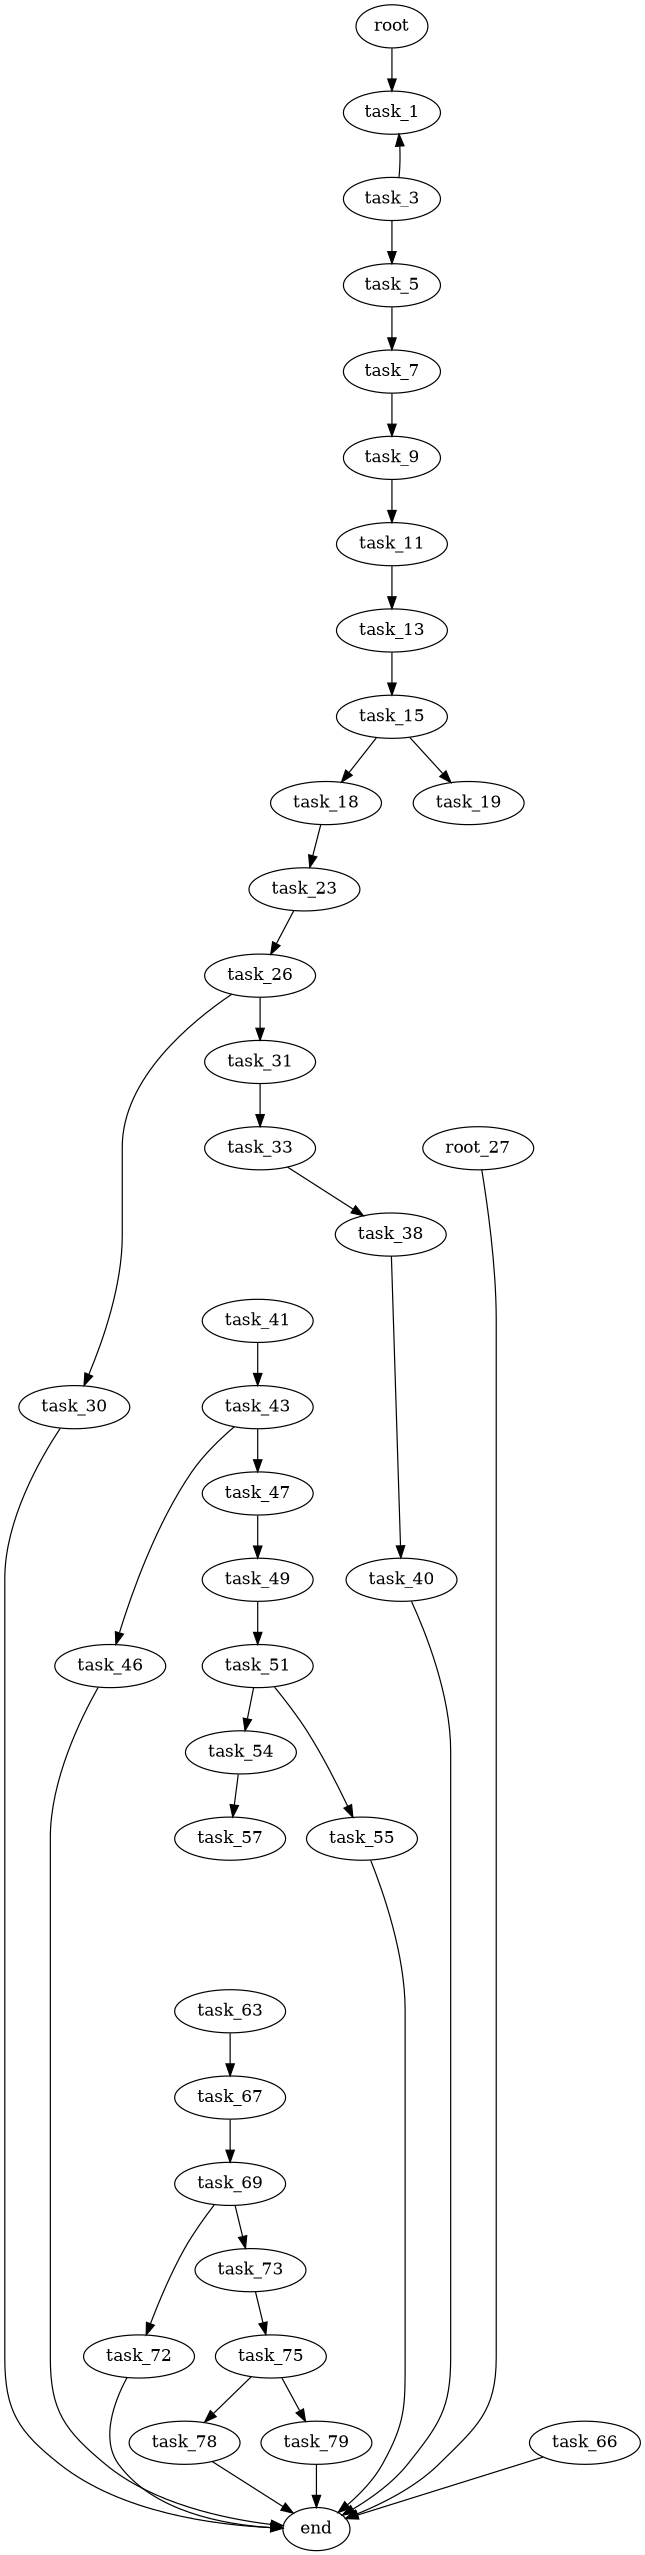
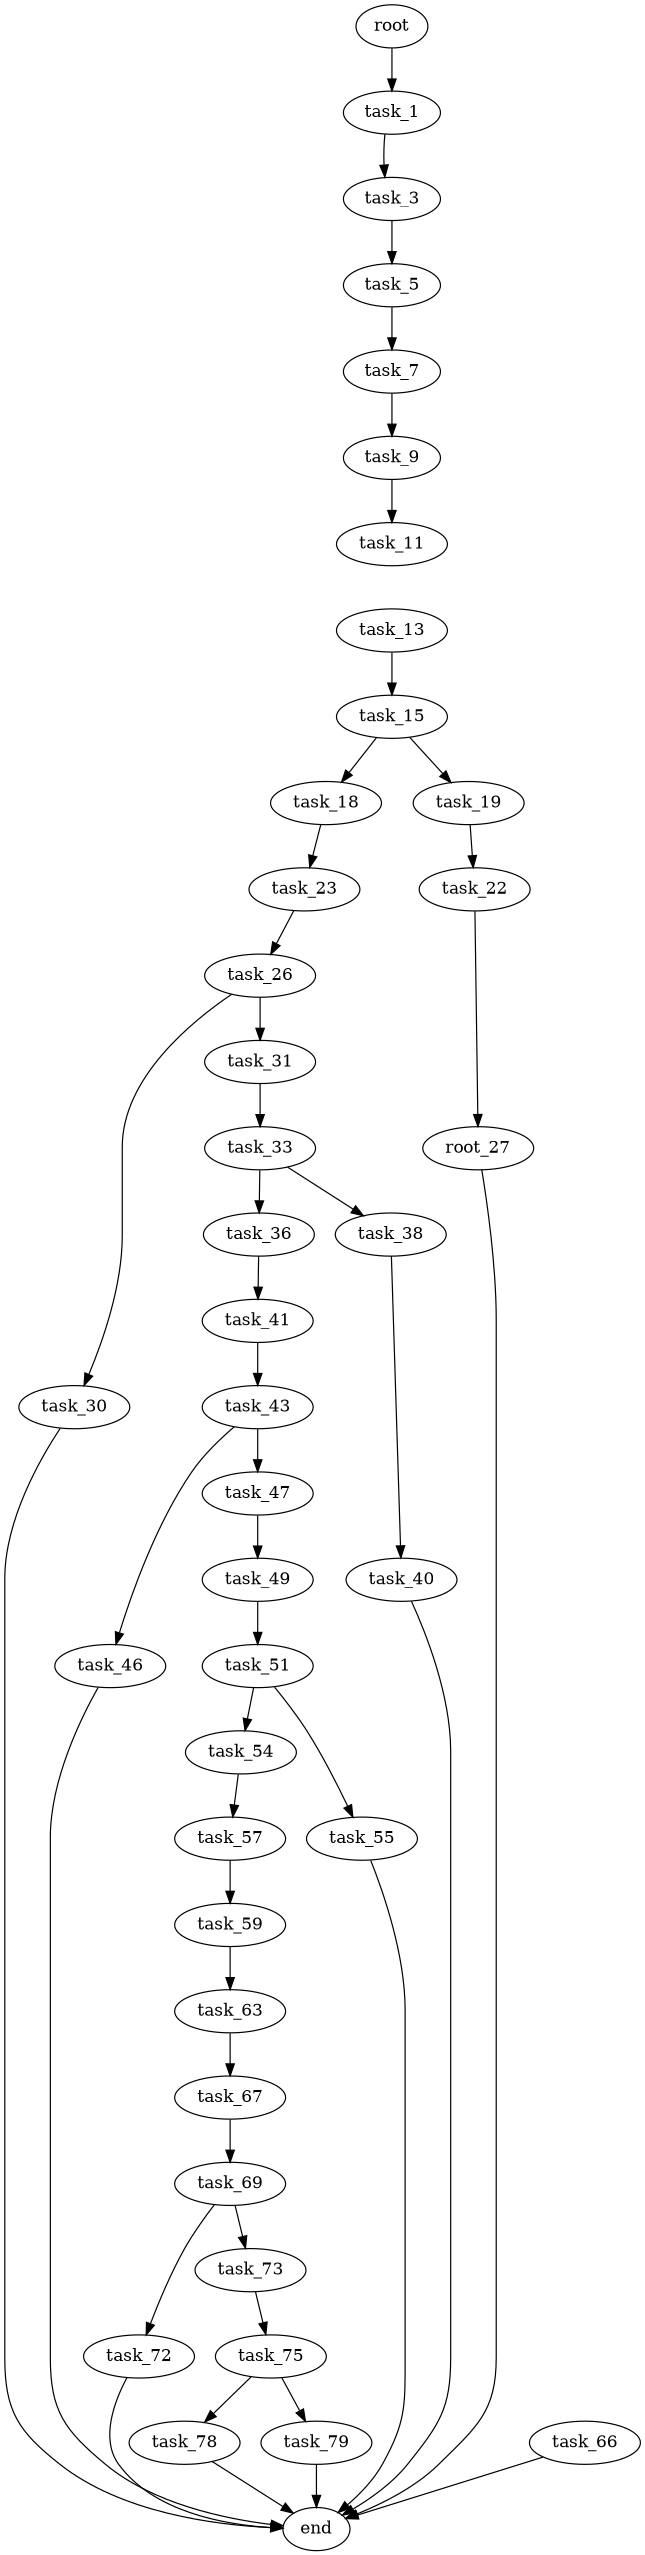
edge "task_3" -> "task_1": reversed
edge "task_11" -> "task_13": removed
node "task_22": added
node "task_36": added
node "task_59": added
